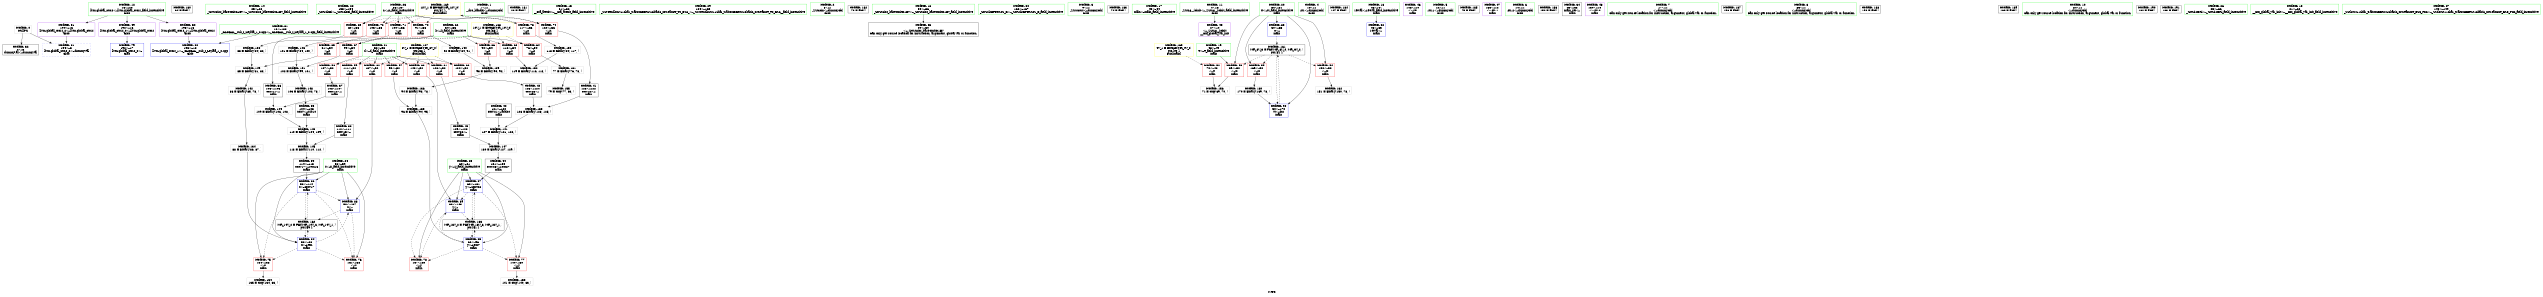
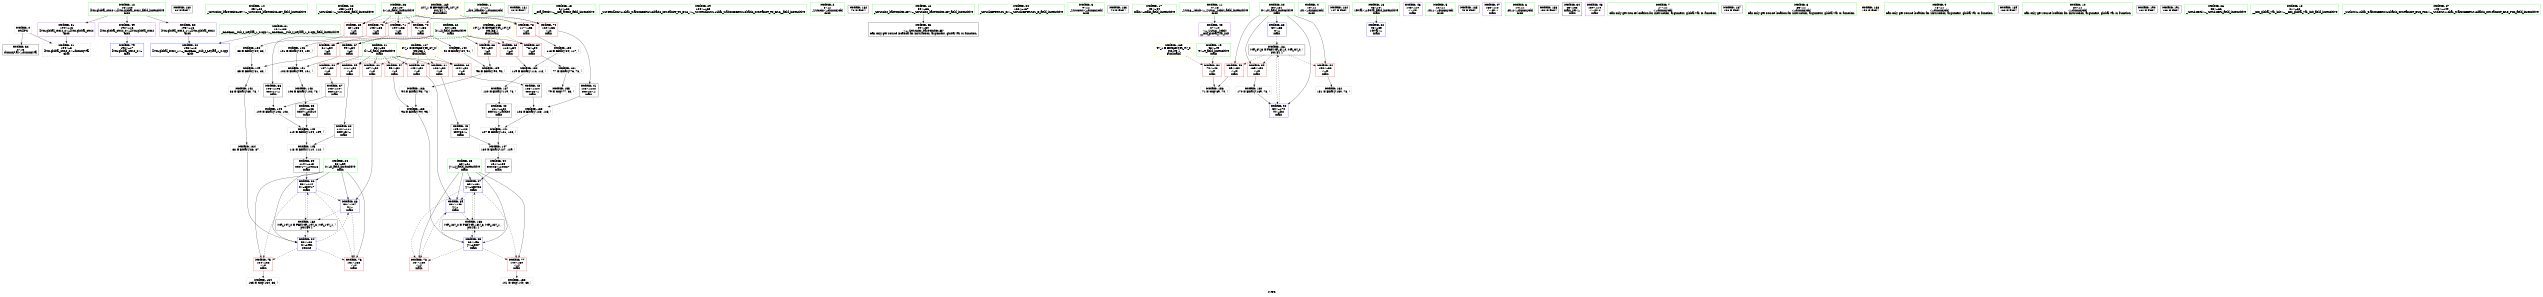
node "NodeID: 188": color black -> yellow
node "NodeID: 9": added
edge "NodeID: 73" -> "NodeID: 169": reversed
edge "NodeID: 19" -> "NodeID: 53": now "NodeID: 19" -> "NodeID: 52"
node "NodeID: 137": added
node "NodeID: 84": text "main" -> "source"
